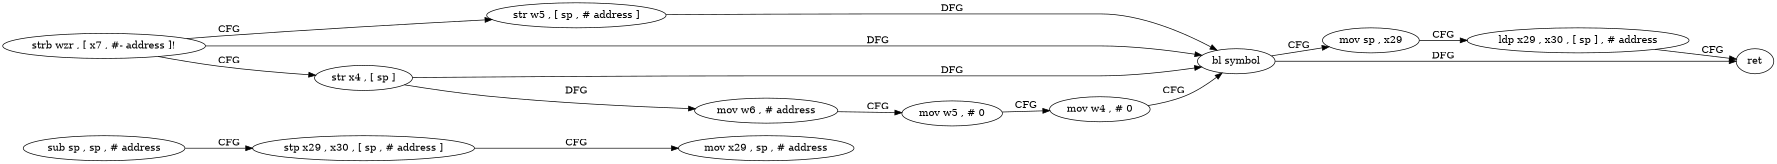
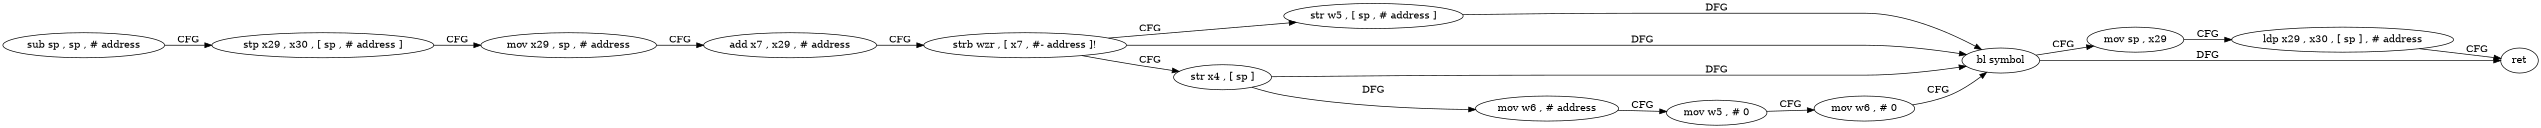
node "add x7 , x29 , # address": added
node "mov w4 , # 0": label "mov w4 , # 0" -> "mov w6 , # 0"
